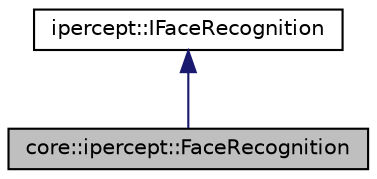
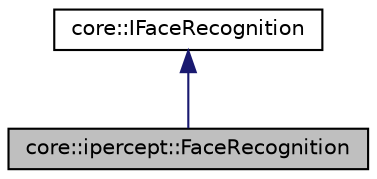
node "ipercept::IFaceRecognition": label "ipercept::IFaceRecognition" -> "core::IFaceRecognition"
